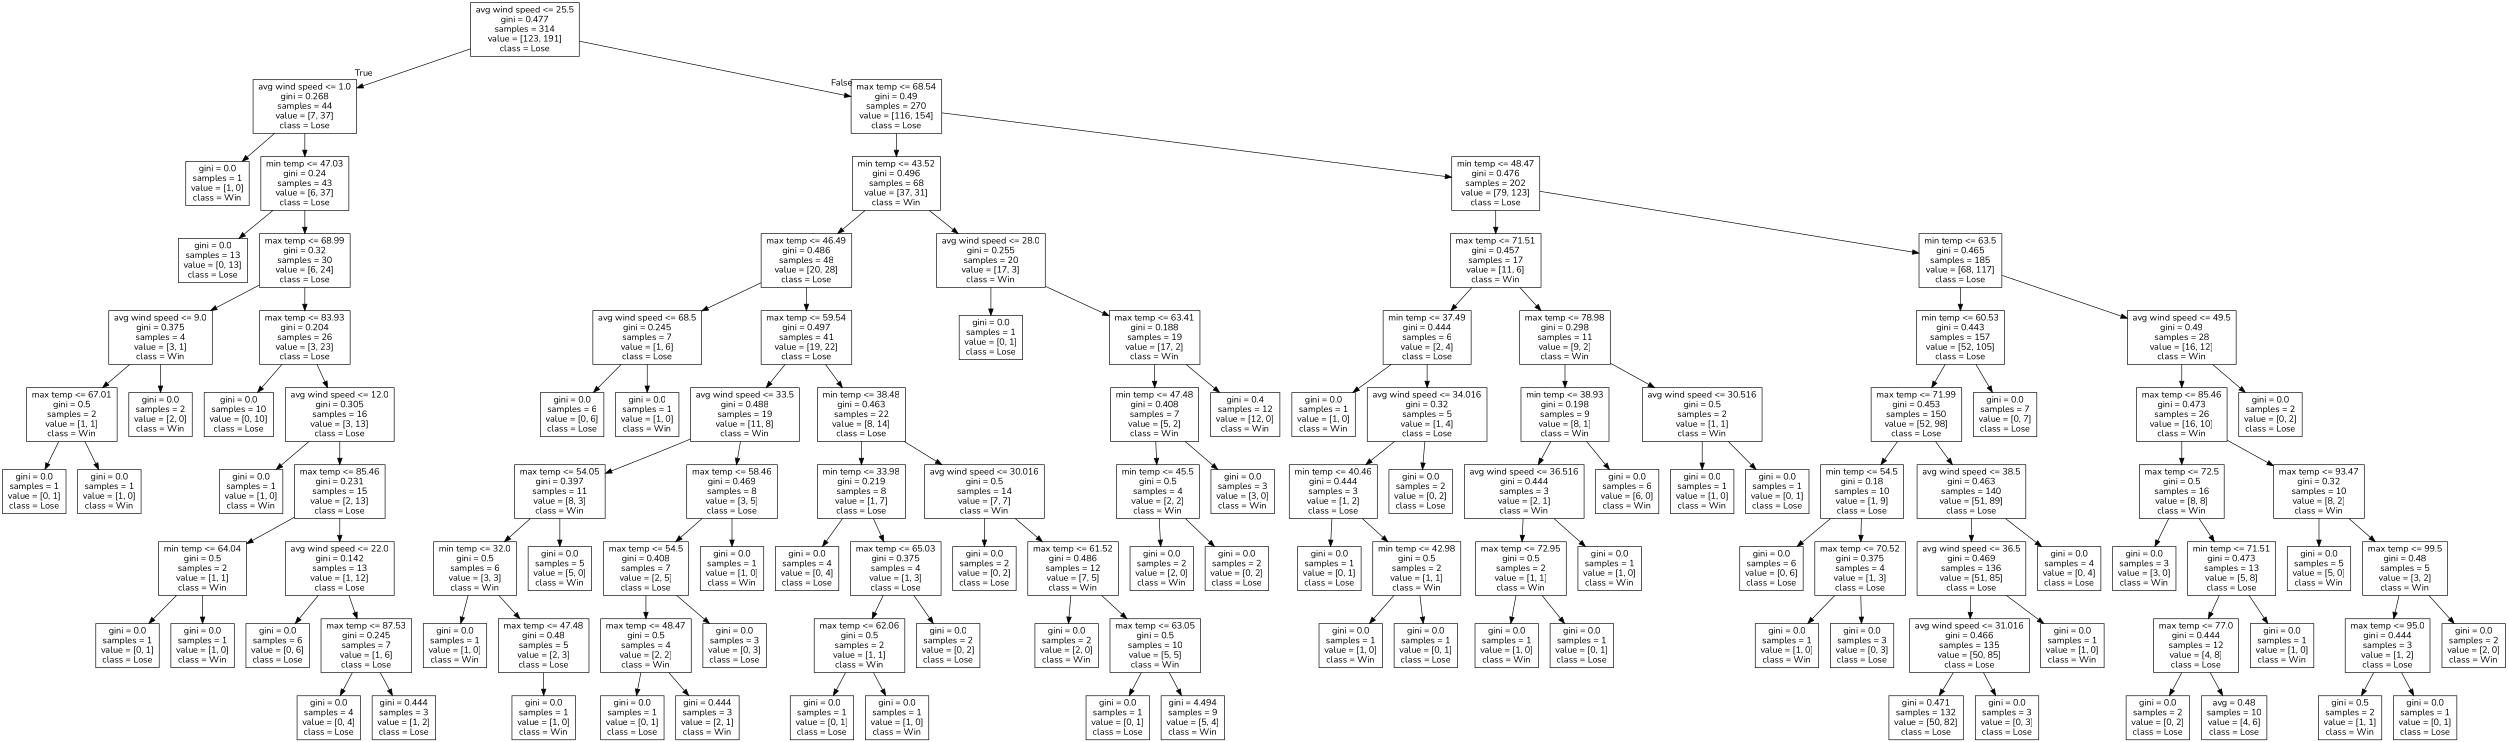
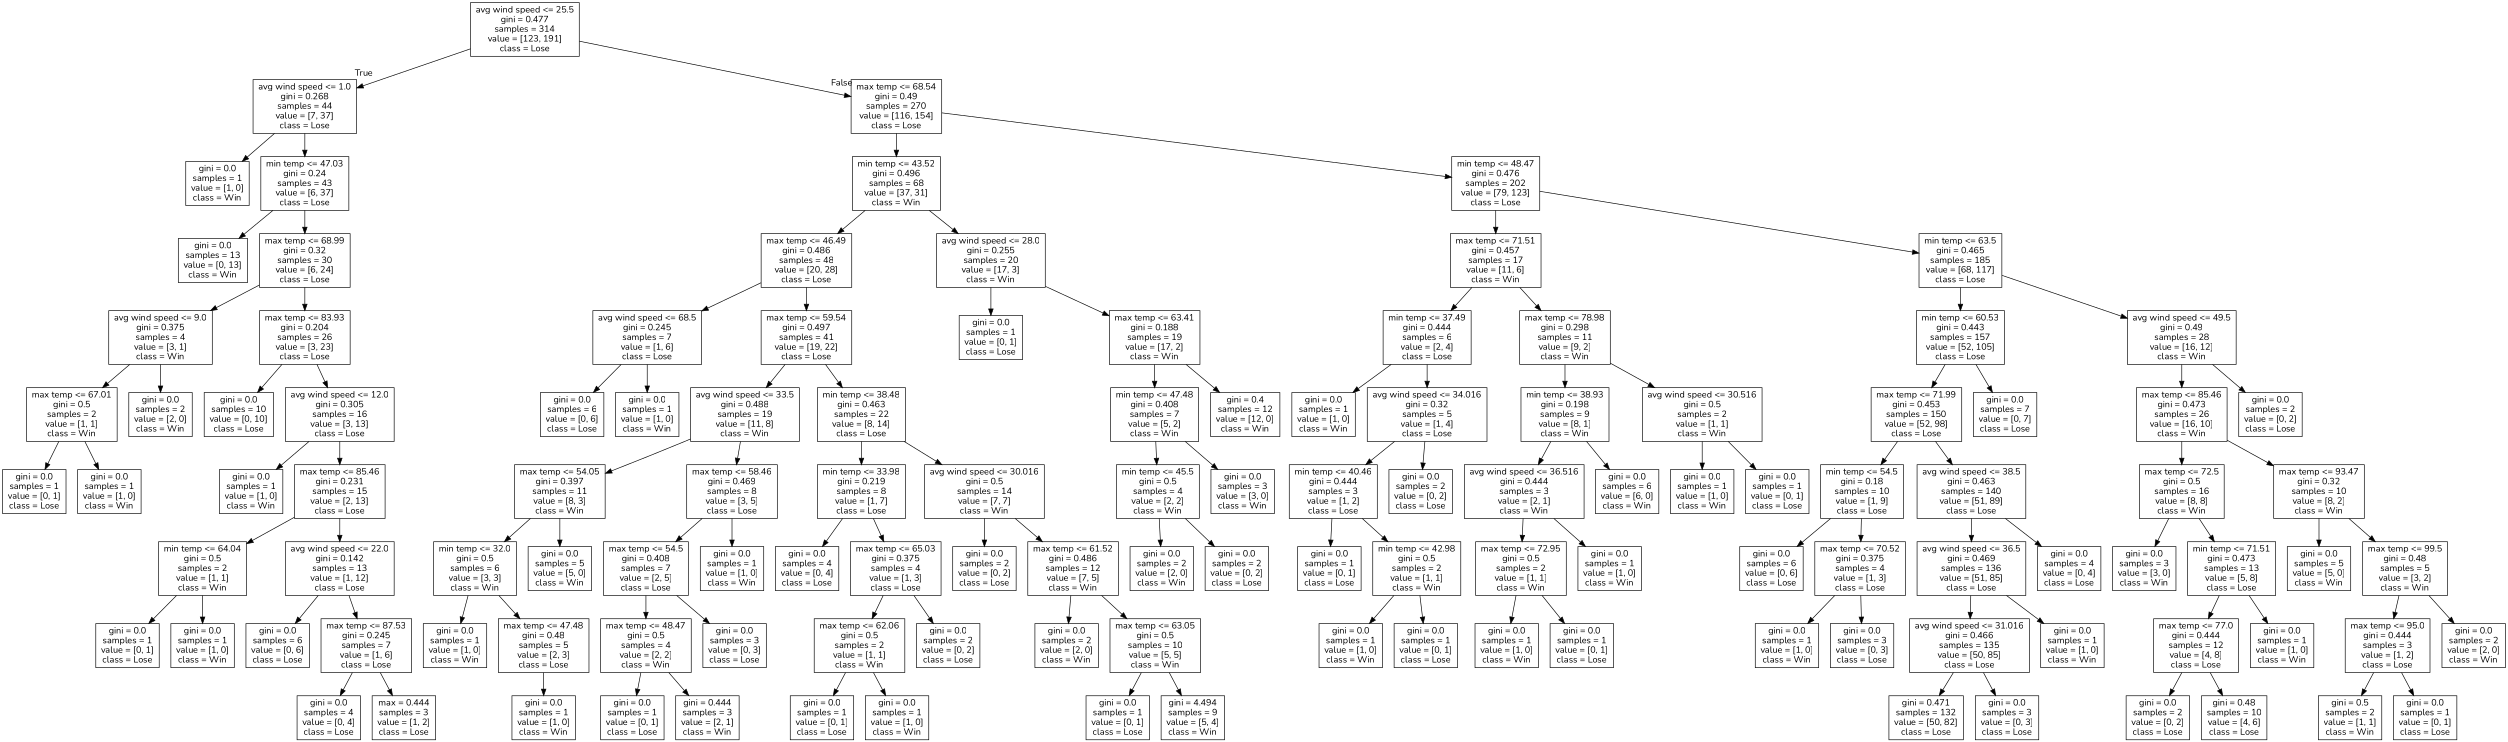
node "gini = 0.0 samples = 13 value = [0, 13] class = Lose": label "gini = 0.0 samples = 13 value = [0, 13] class = Lose" -> "gini = 0.0 samples = 13 value = [0, 13] class = Win"
node "gini = 0.444 samples = 3 value = [1, 2] class = Lose": label "gini = 0.444 samples = 3 value = [1, 2] class = Lose" -> "max = 0.444 samples = 3 value = [1, 2] class = Lose"
node "avg = 0.48 samples = 10 value = [4, 6] class = Lose": label "avg = 0.48 samples = 10 value = [4, 6] class = Lose" -> "gini = 0.48 samples = 10 value = [4, 6] class = Lose"
